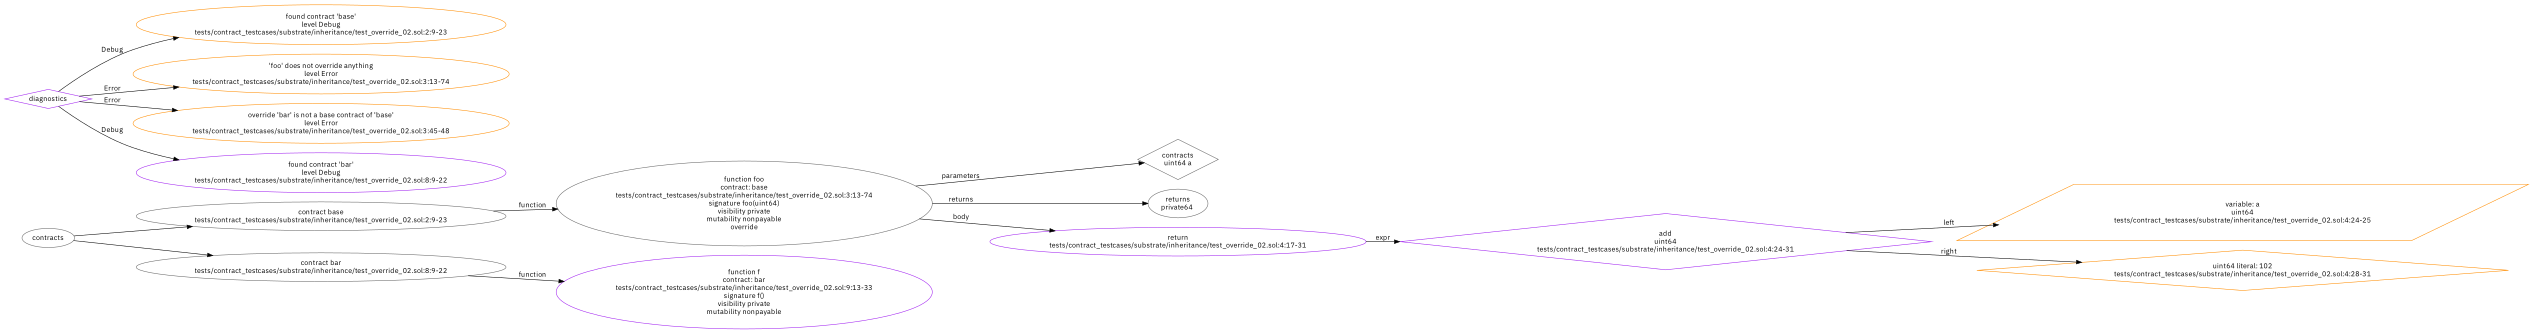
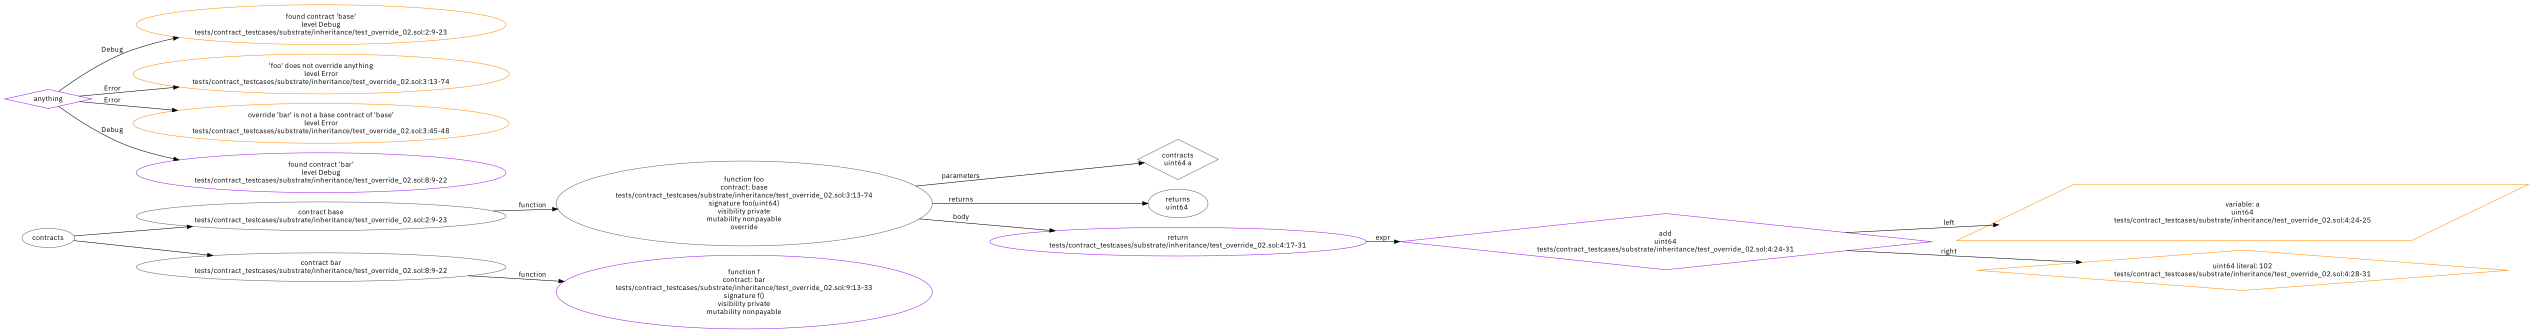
node "diagnostics": label "diagnostics" -> "anything"
node "returns private64": label "returns private64" -> "returns uint64"
